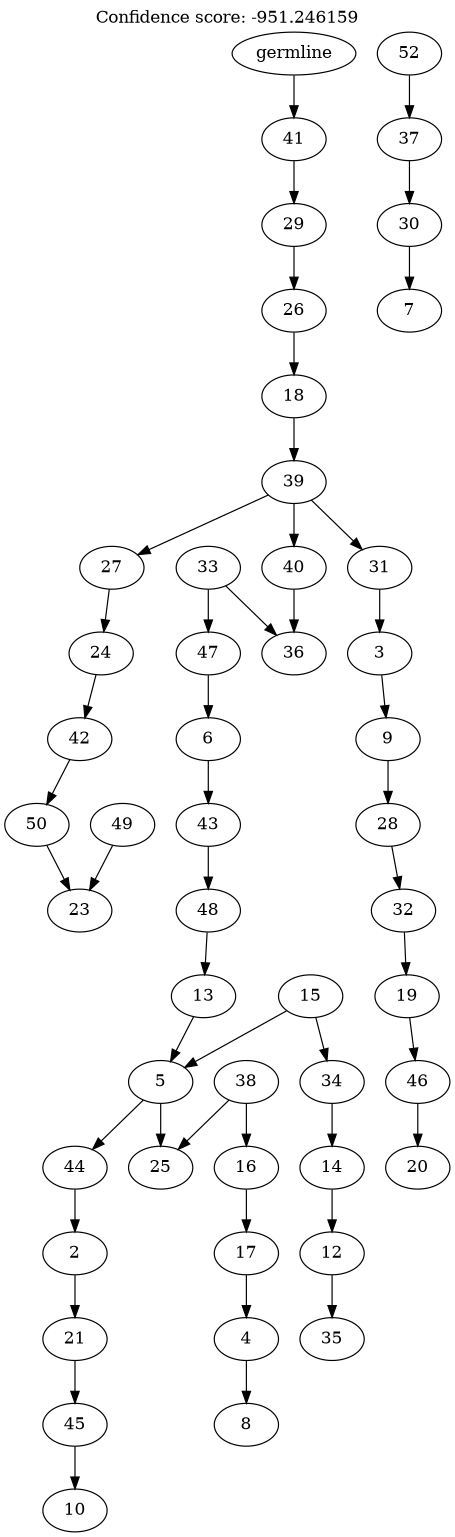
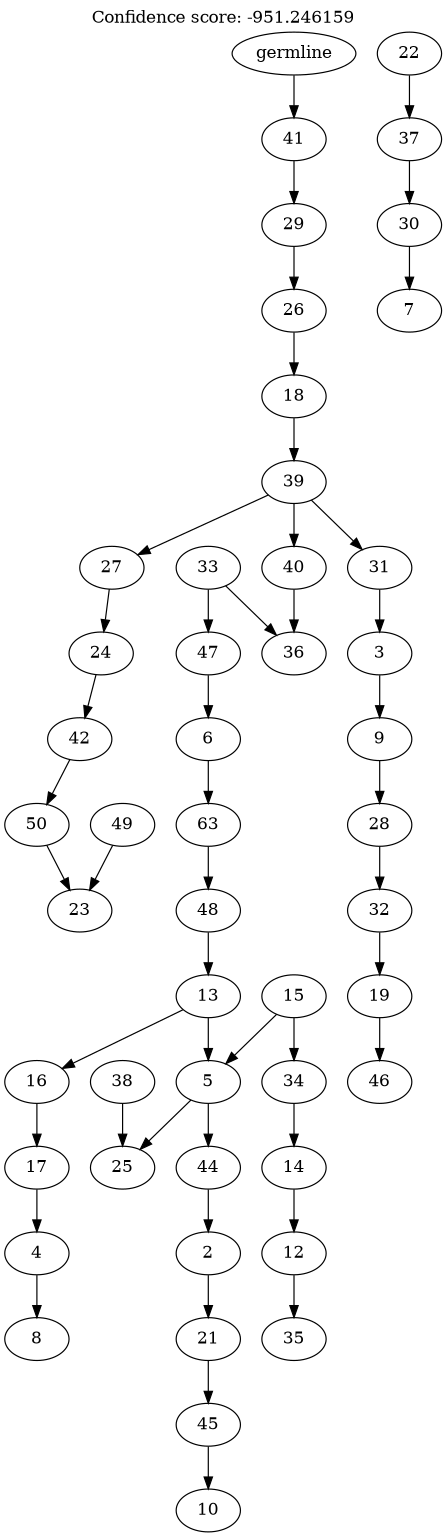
node "52": label "52" -> "22"
node "43": label "43" -> "63"
edge "38" -> "16": now "13" -> "16"
node "20": removed
